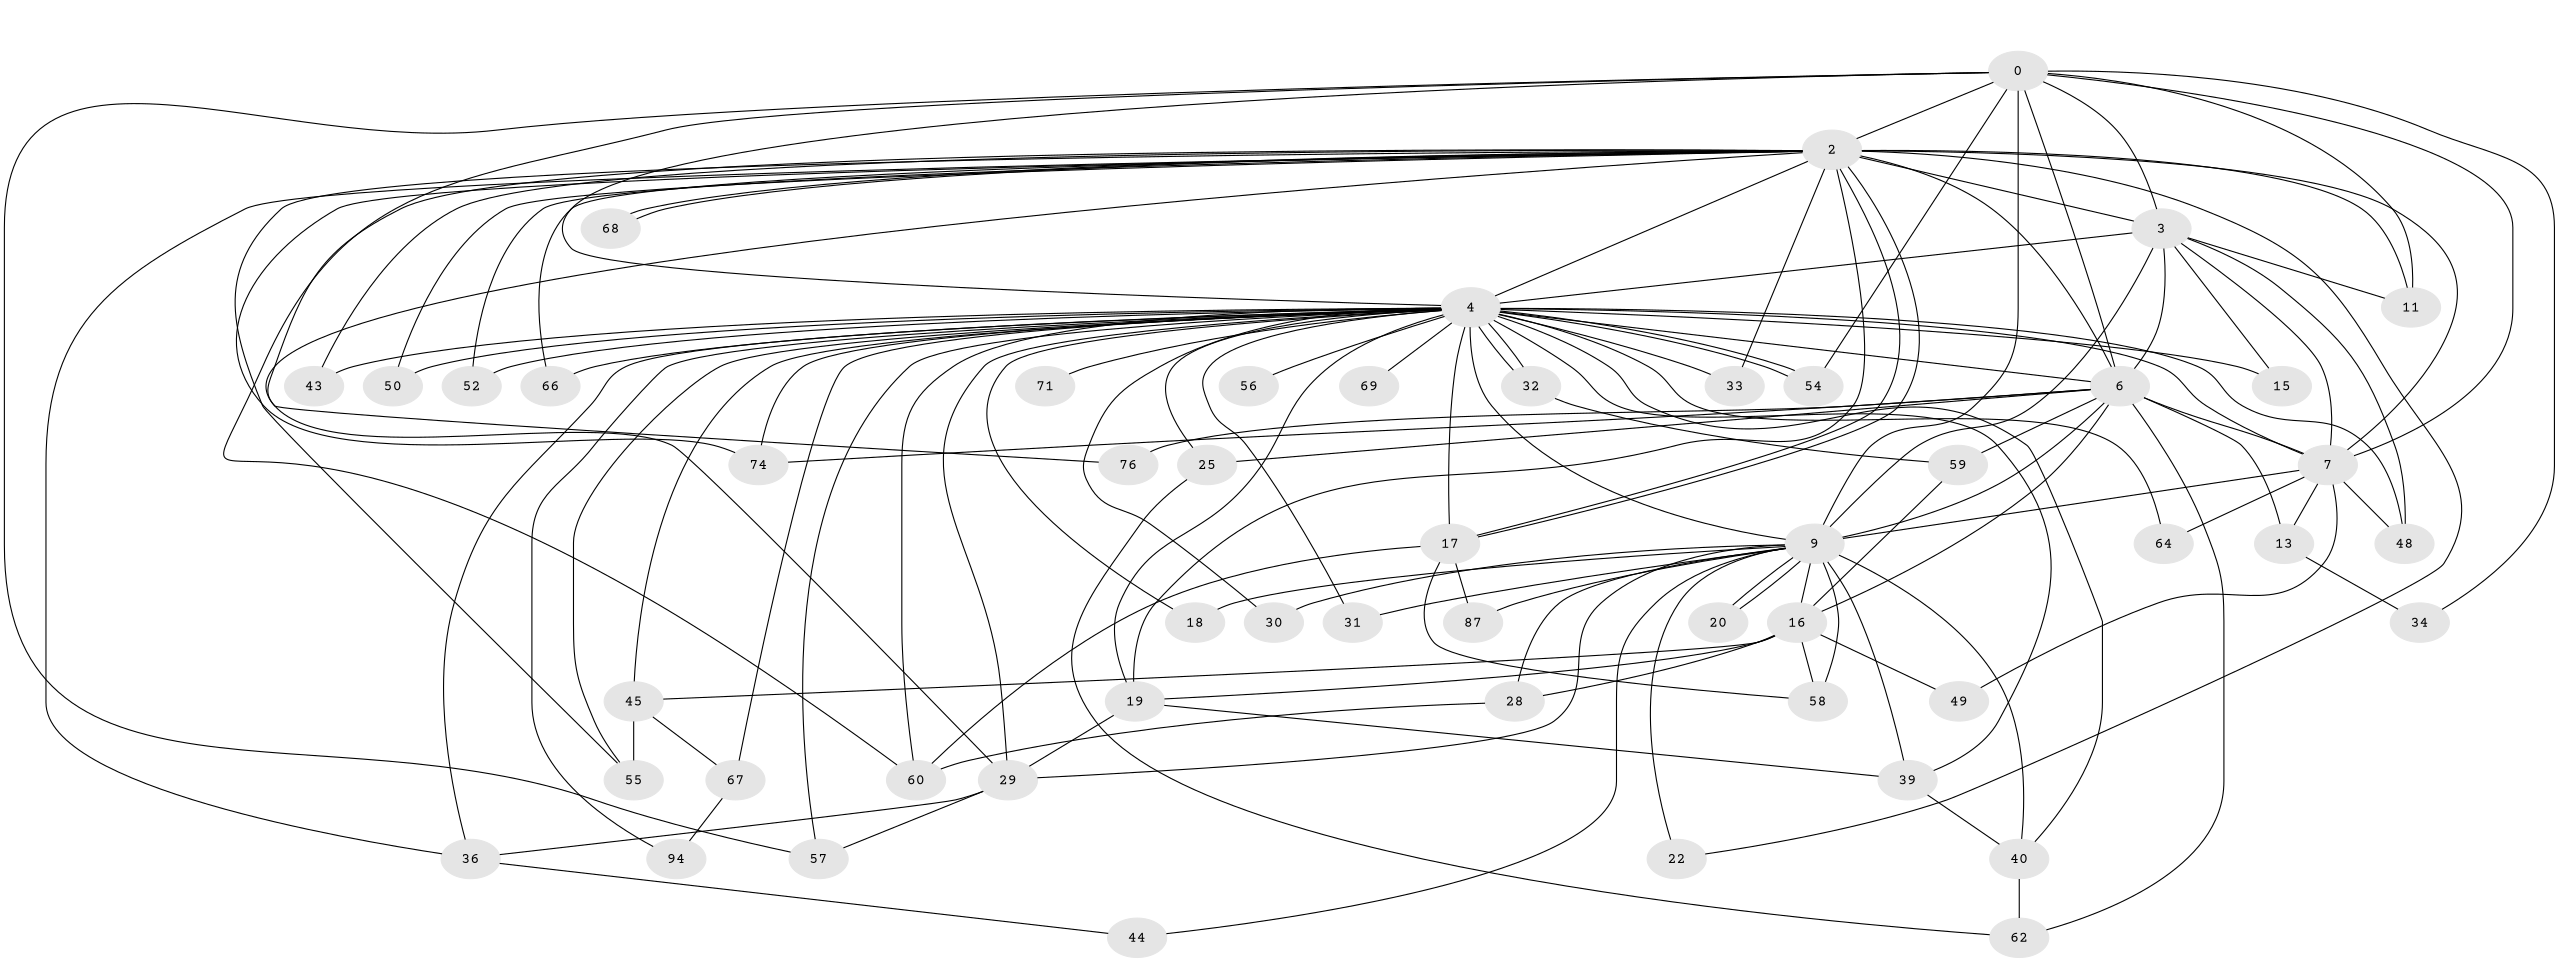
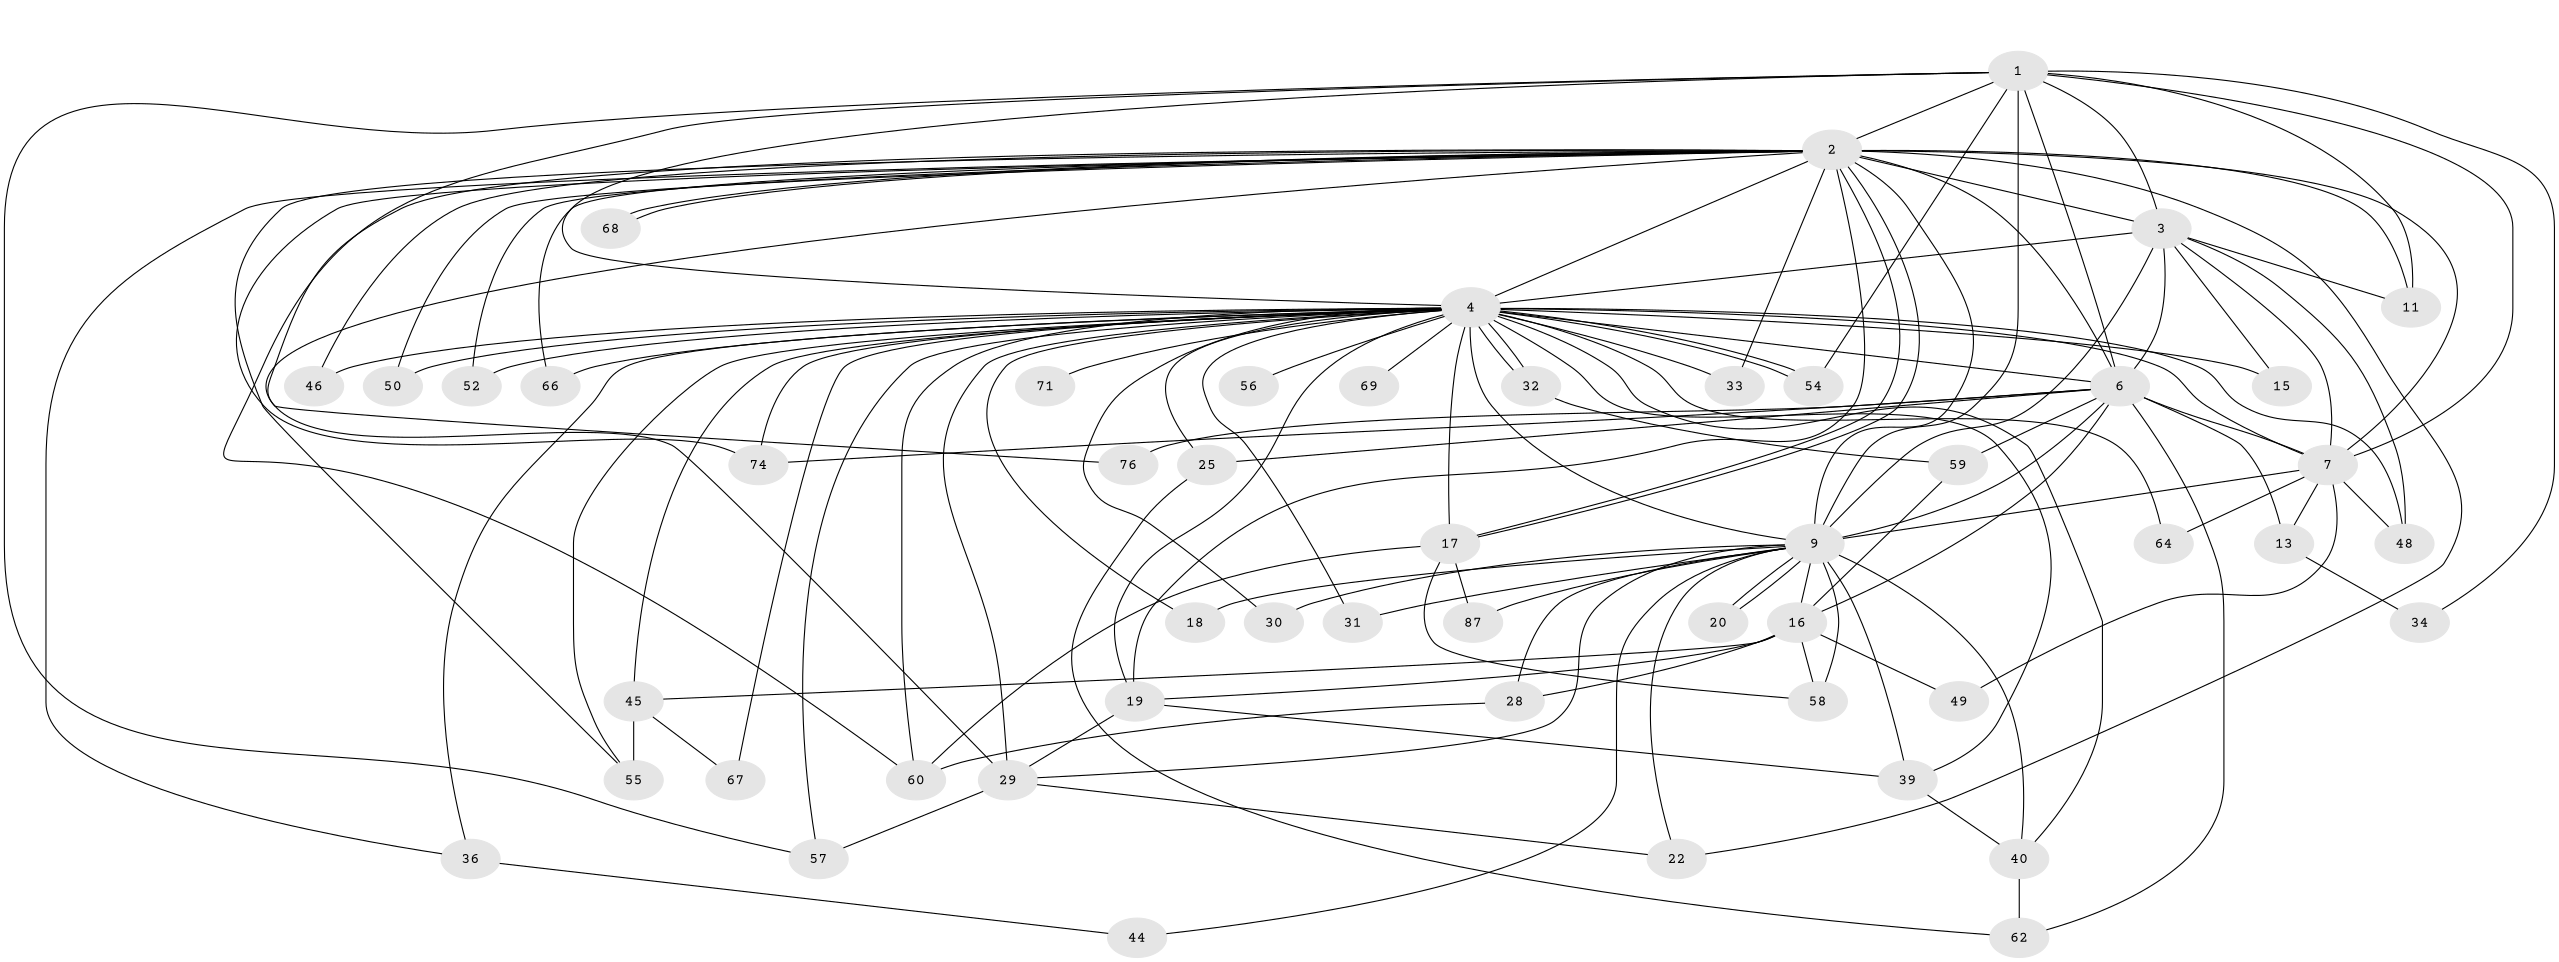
node "0": label "0" -> "1"
edge "2" -- "9": added
node "43": label "43" -> "46"
edge "29" -- "36": now "29" -- "22"
node "94": removed
